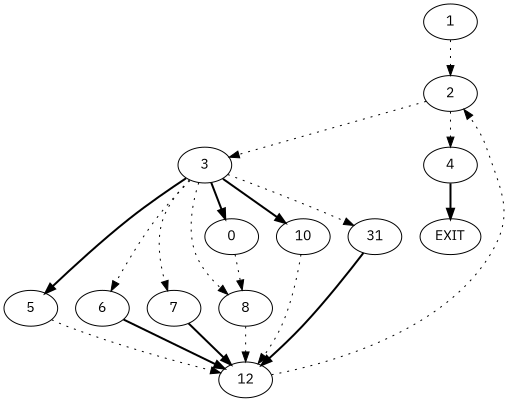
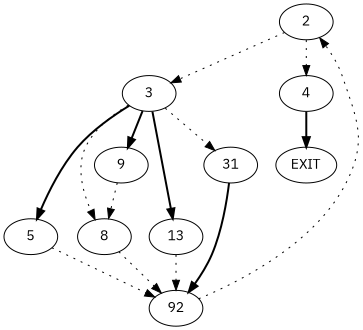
node "1": removed
node "0": label "0" -> "9"
node "10": label "10" -> "13"
node "6": removed
node "7": removed
node "12": label "12" -> "92"
